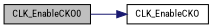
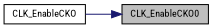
edge "CLK_EnableCKO0" -> "CLK_EnableCKO": reversed
